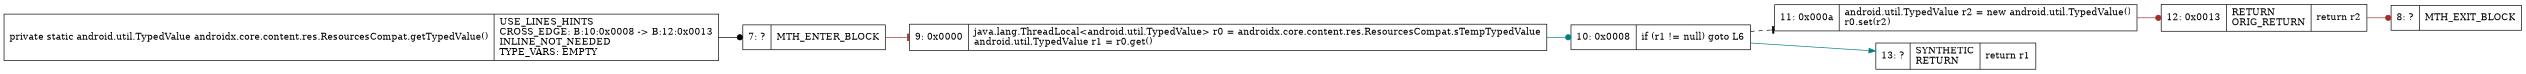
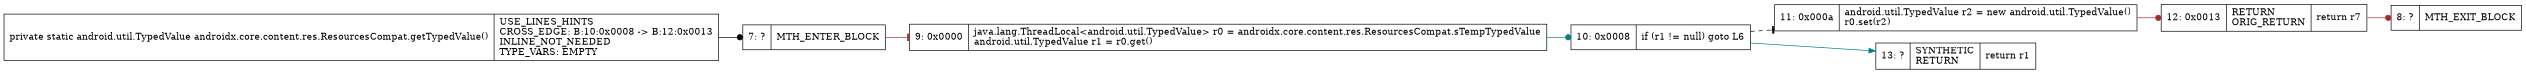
node "12: 0x0013": text "return r2" -> "return r7"
